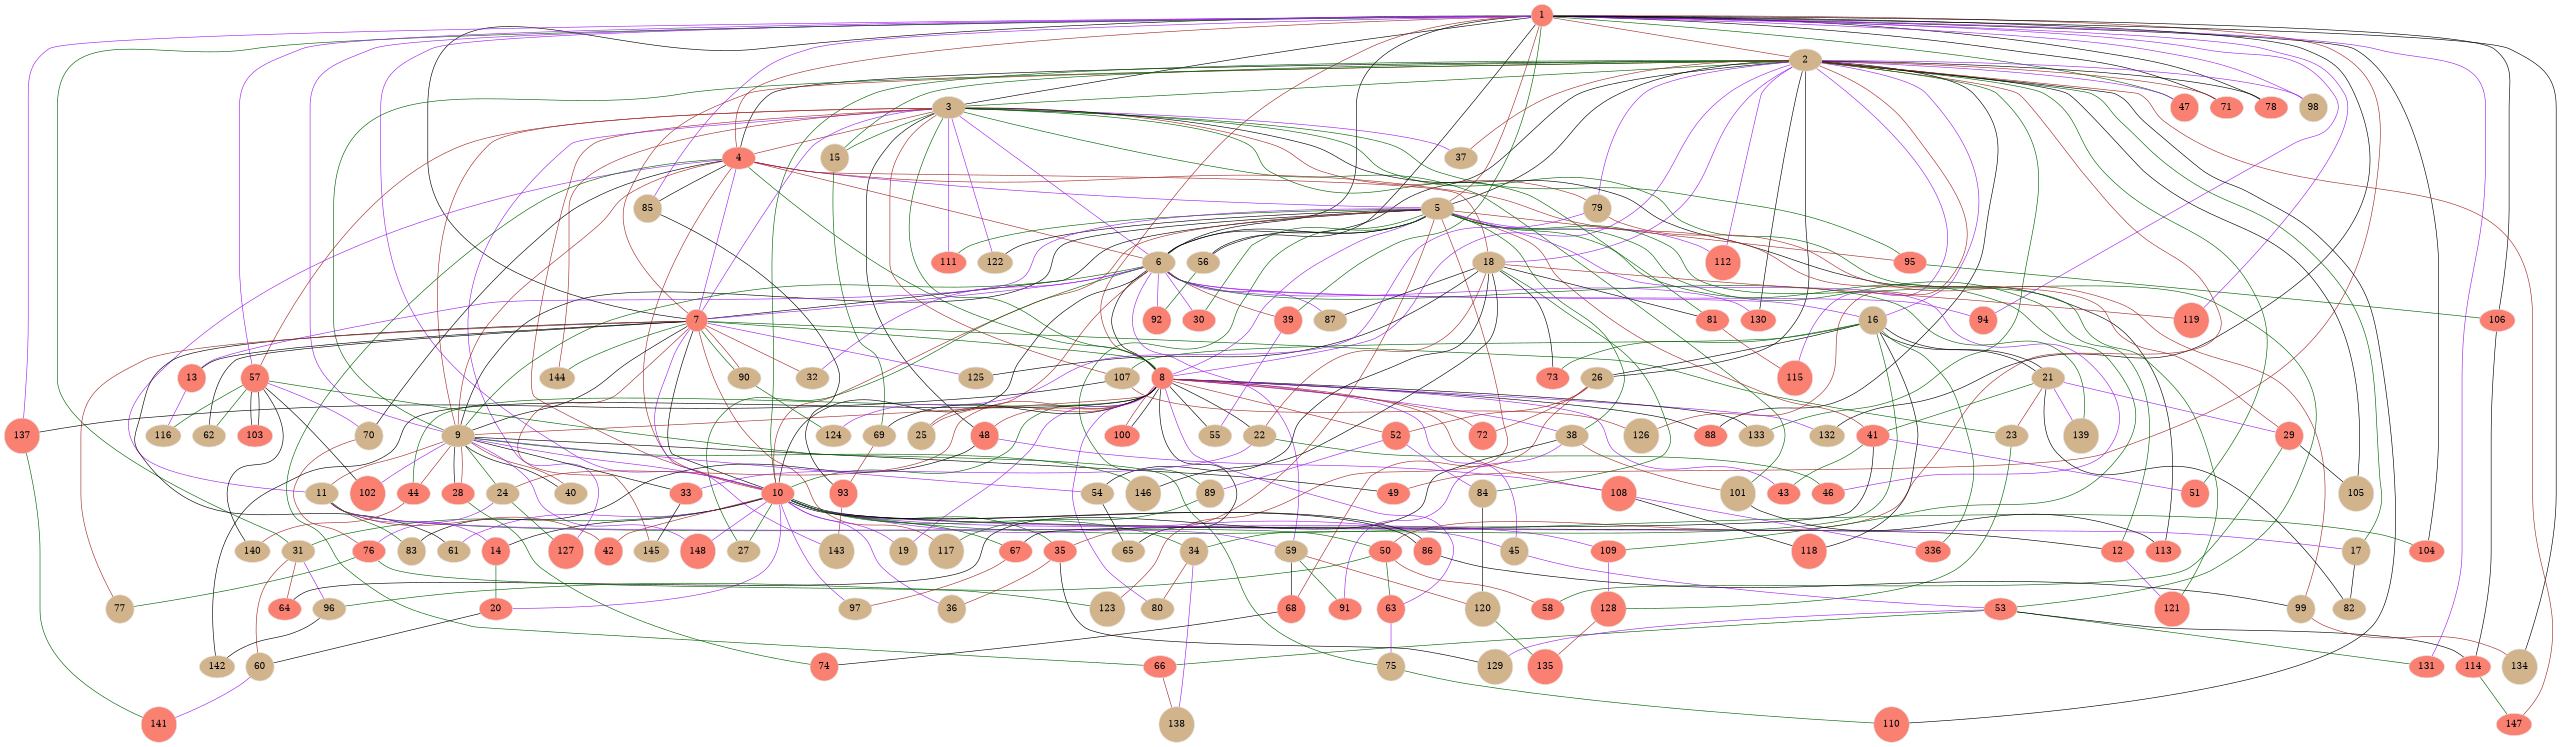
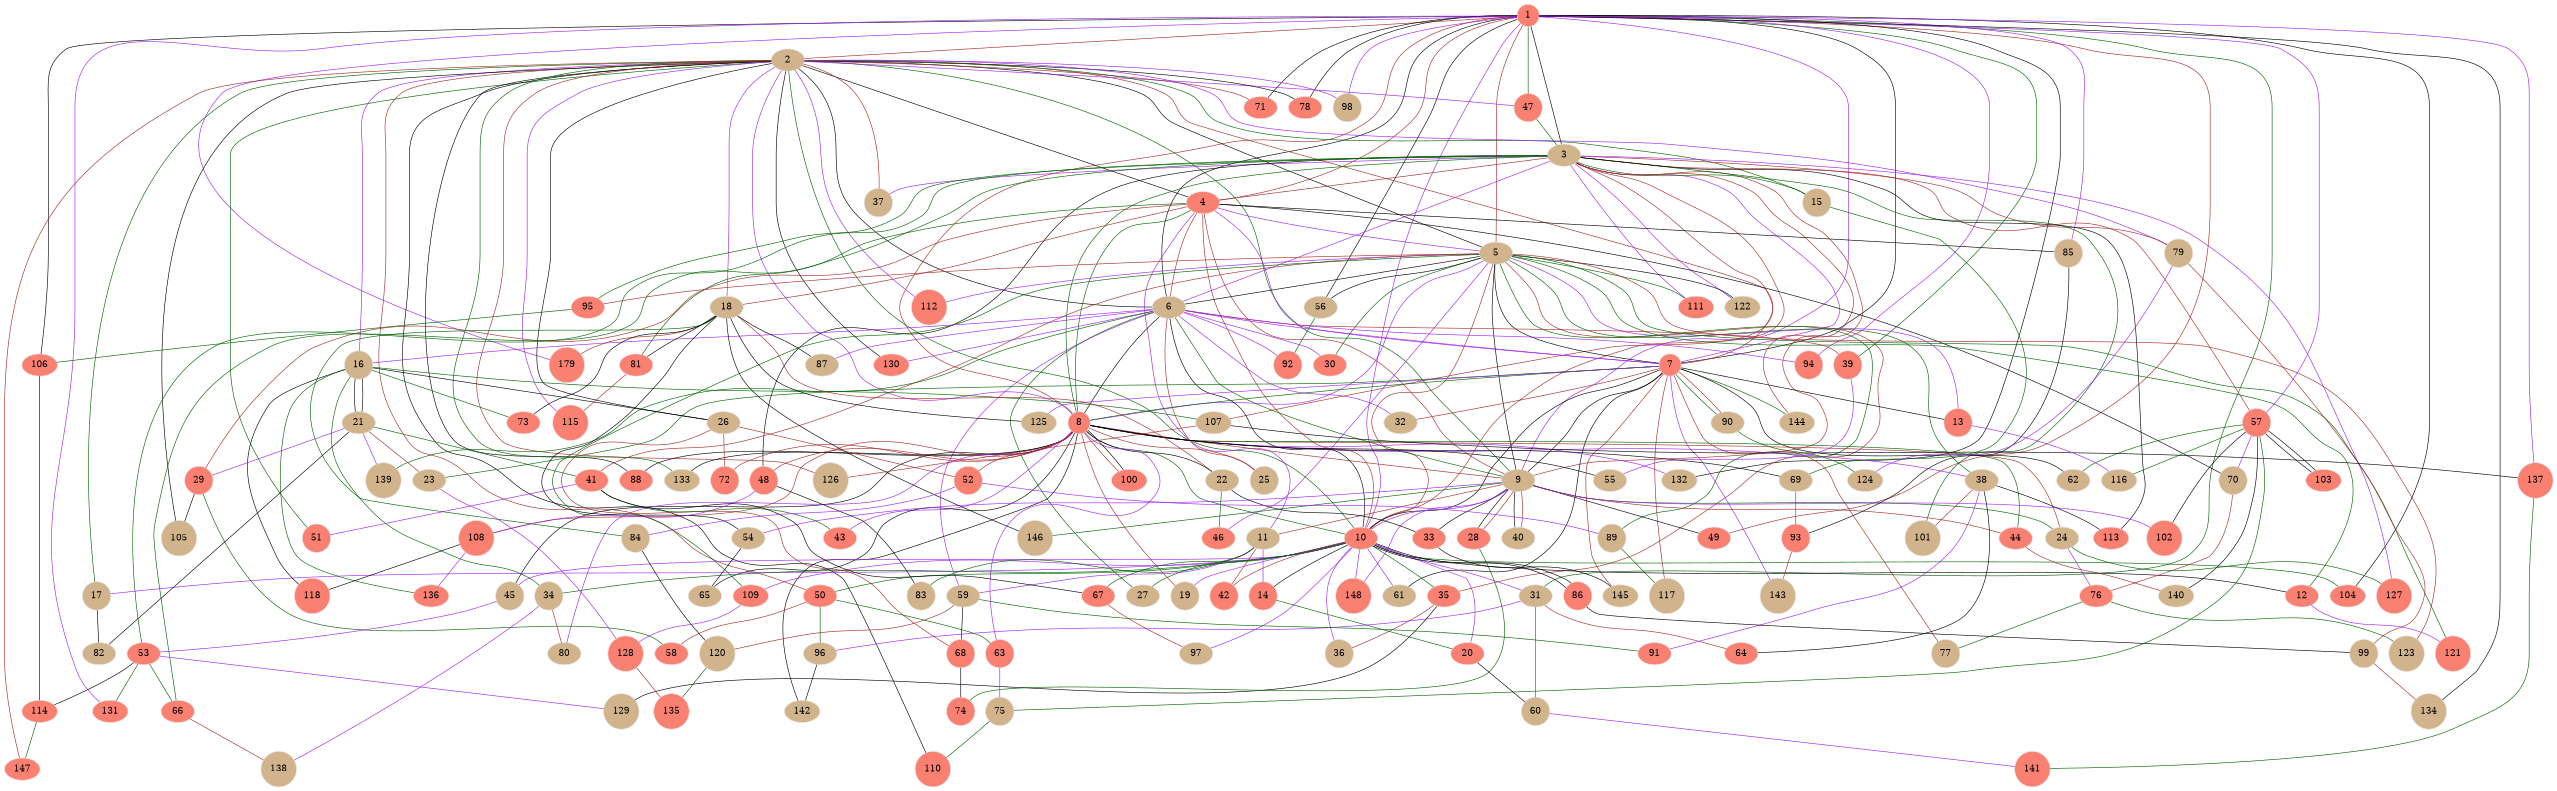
edge "2" -- "3": now "47" -- "3"
node "37": shape ellipse -> circle
node "119": label "119" -> "179"
edge "8" -- "45": color purple -> black
edge "8" -- "19": color purple -> brown
edge "22" -- "33": color purple -> black
edge "10" -- "31": color darkgreen -> purple
edge "101" -- "113": now "38" -- "113"
node "336": label "336" -> "136"
edge "23" -- "128": color darkgreen -> purple
